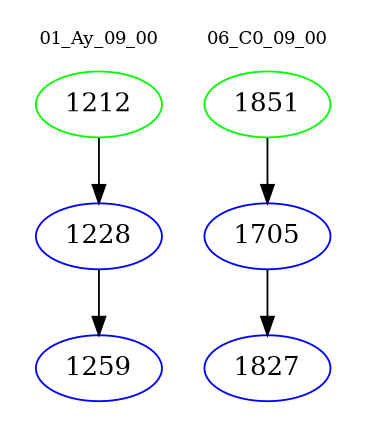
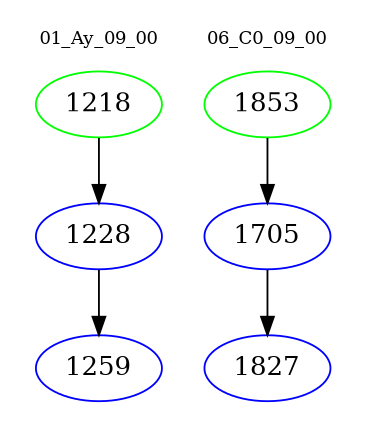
node "1212": label "1212" -> "1218"
node "1851": label "1851" -> "1853"
